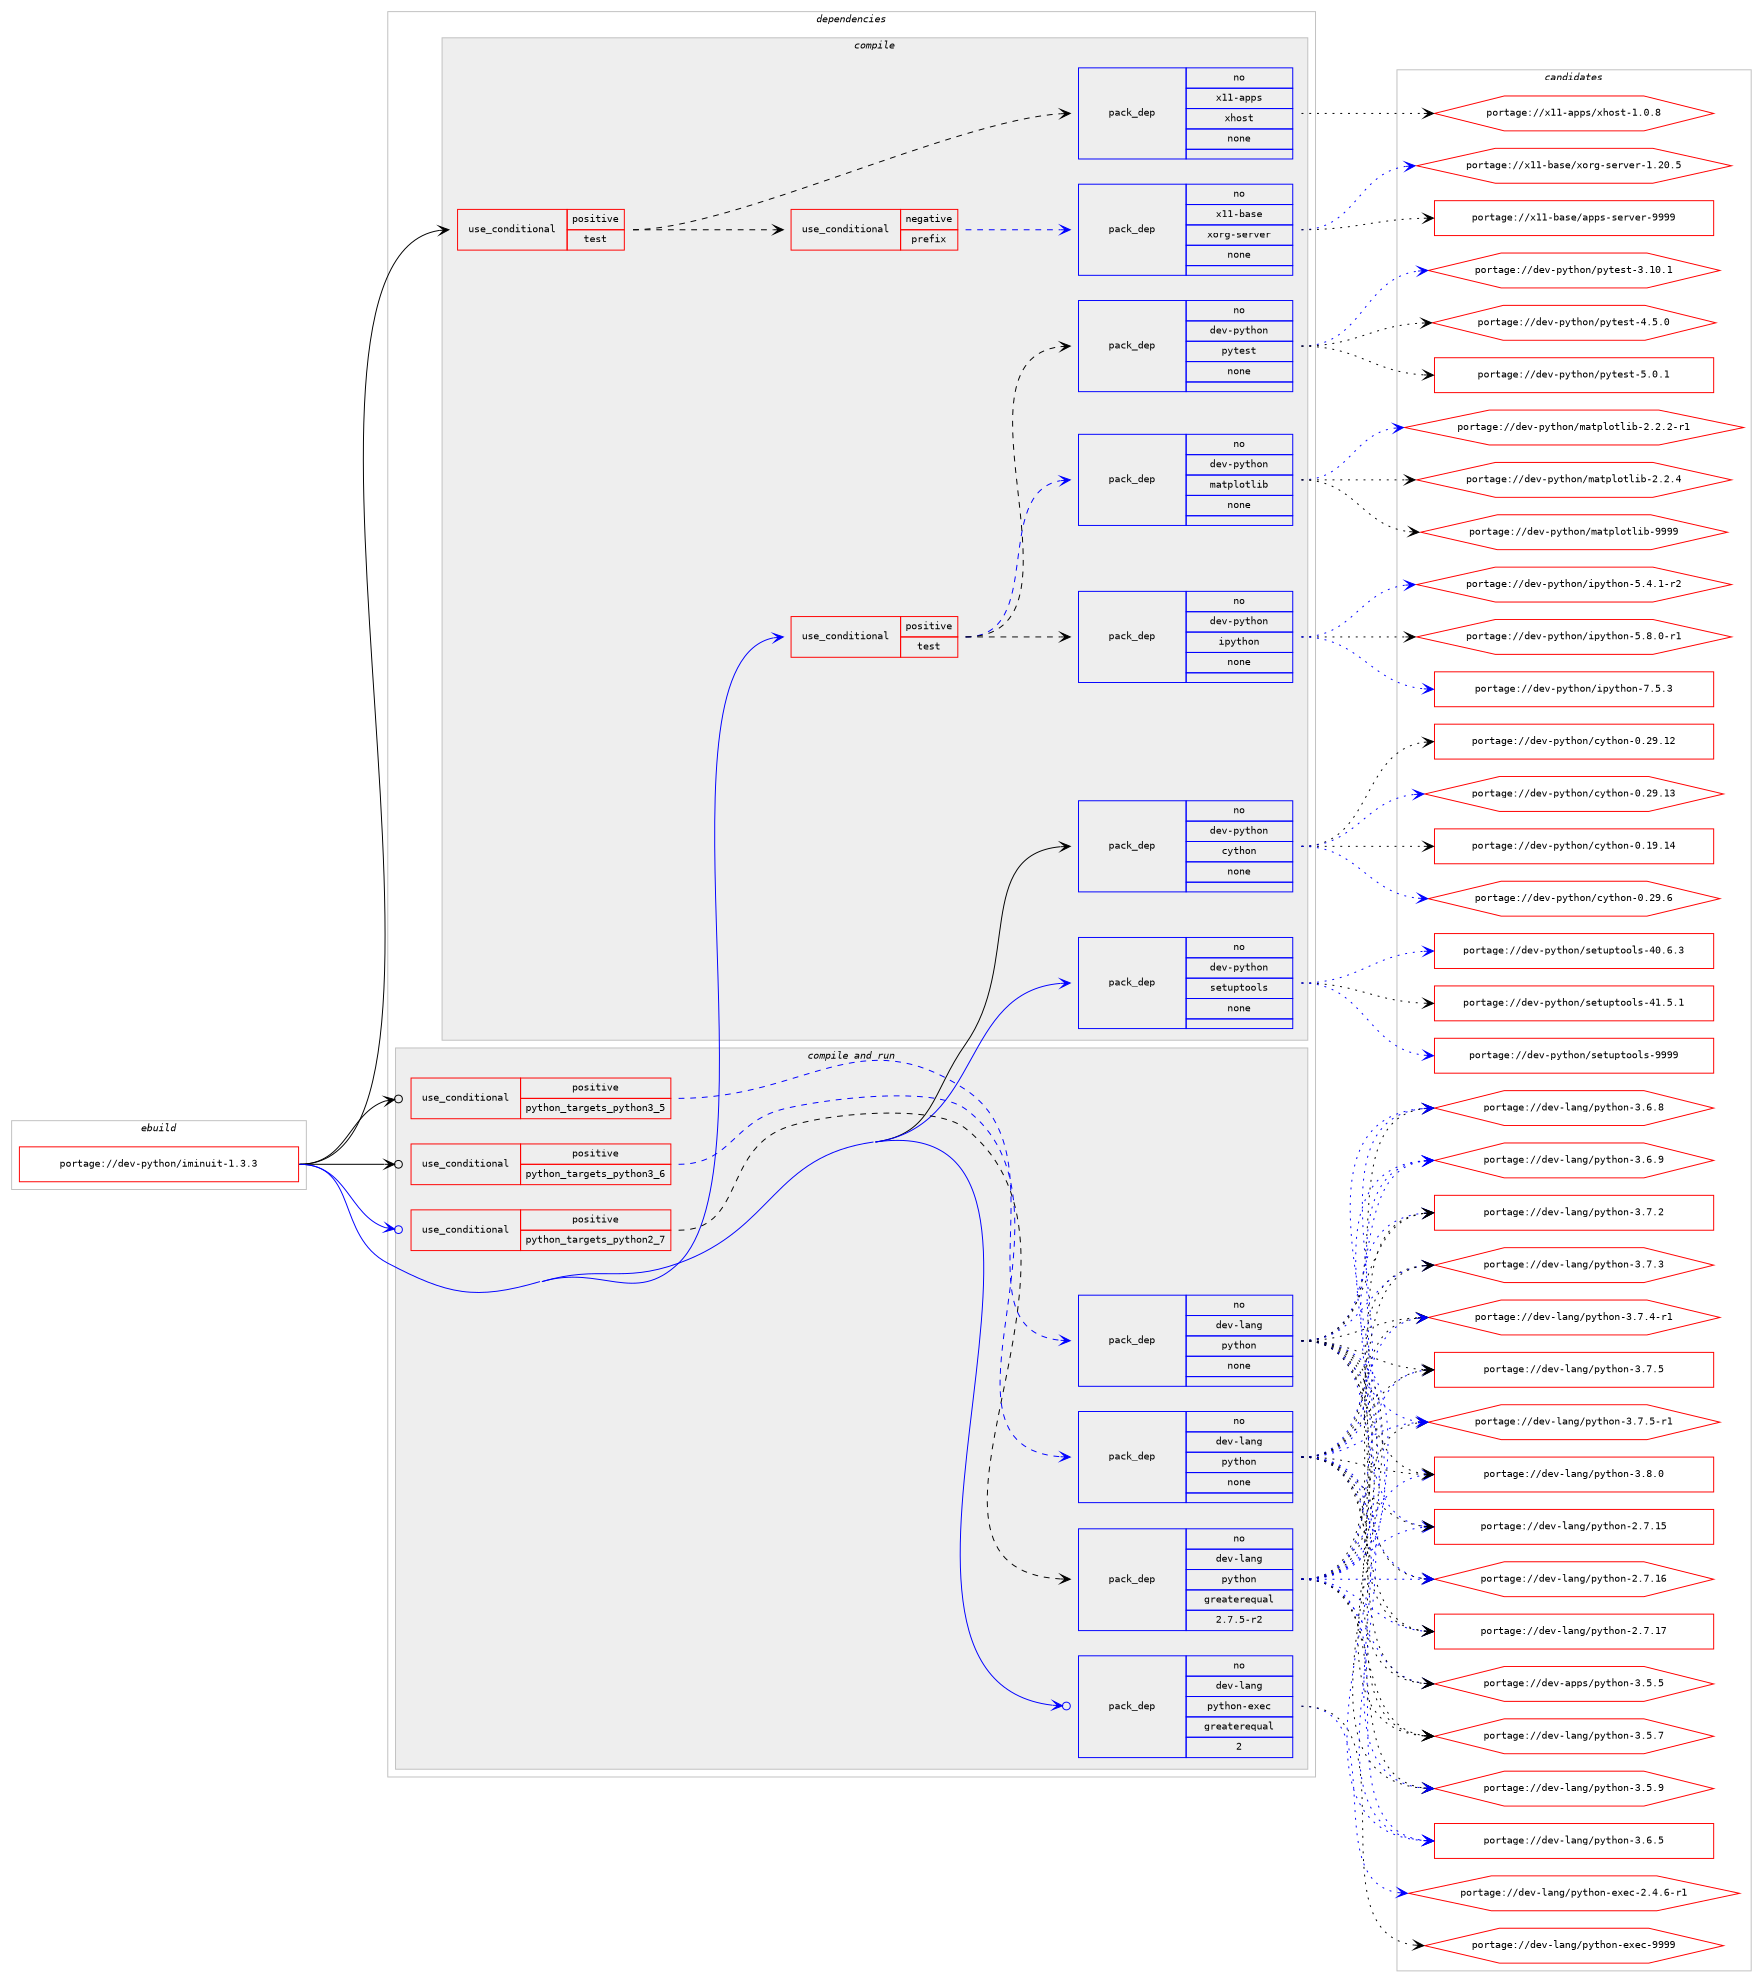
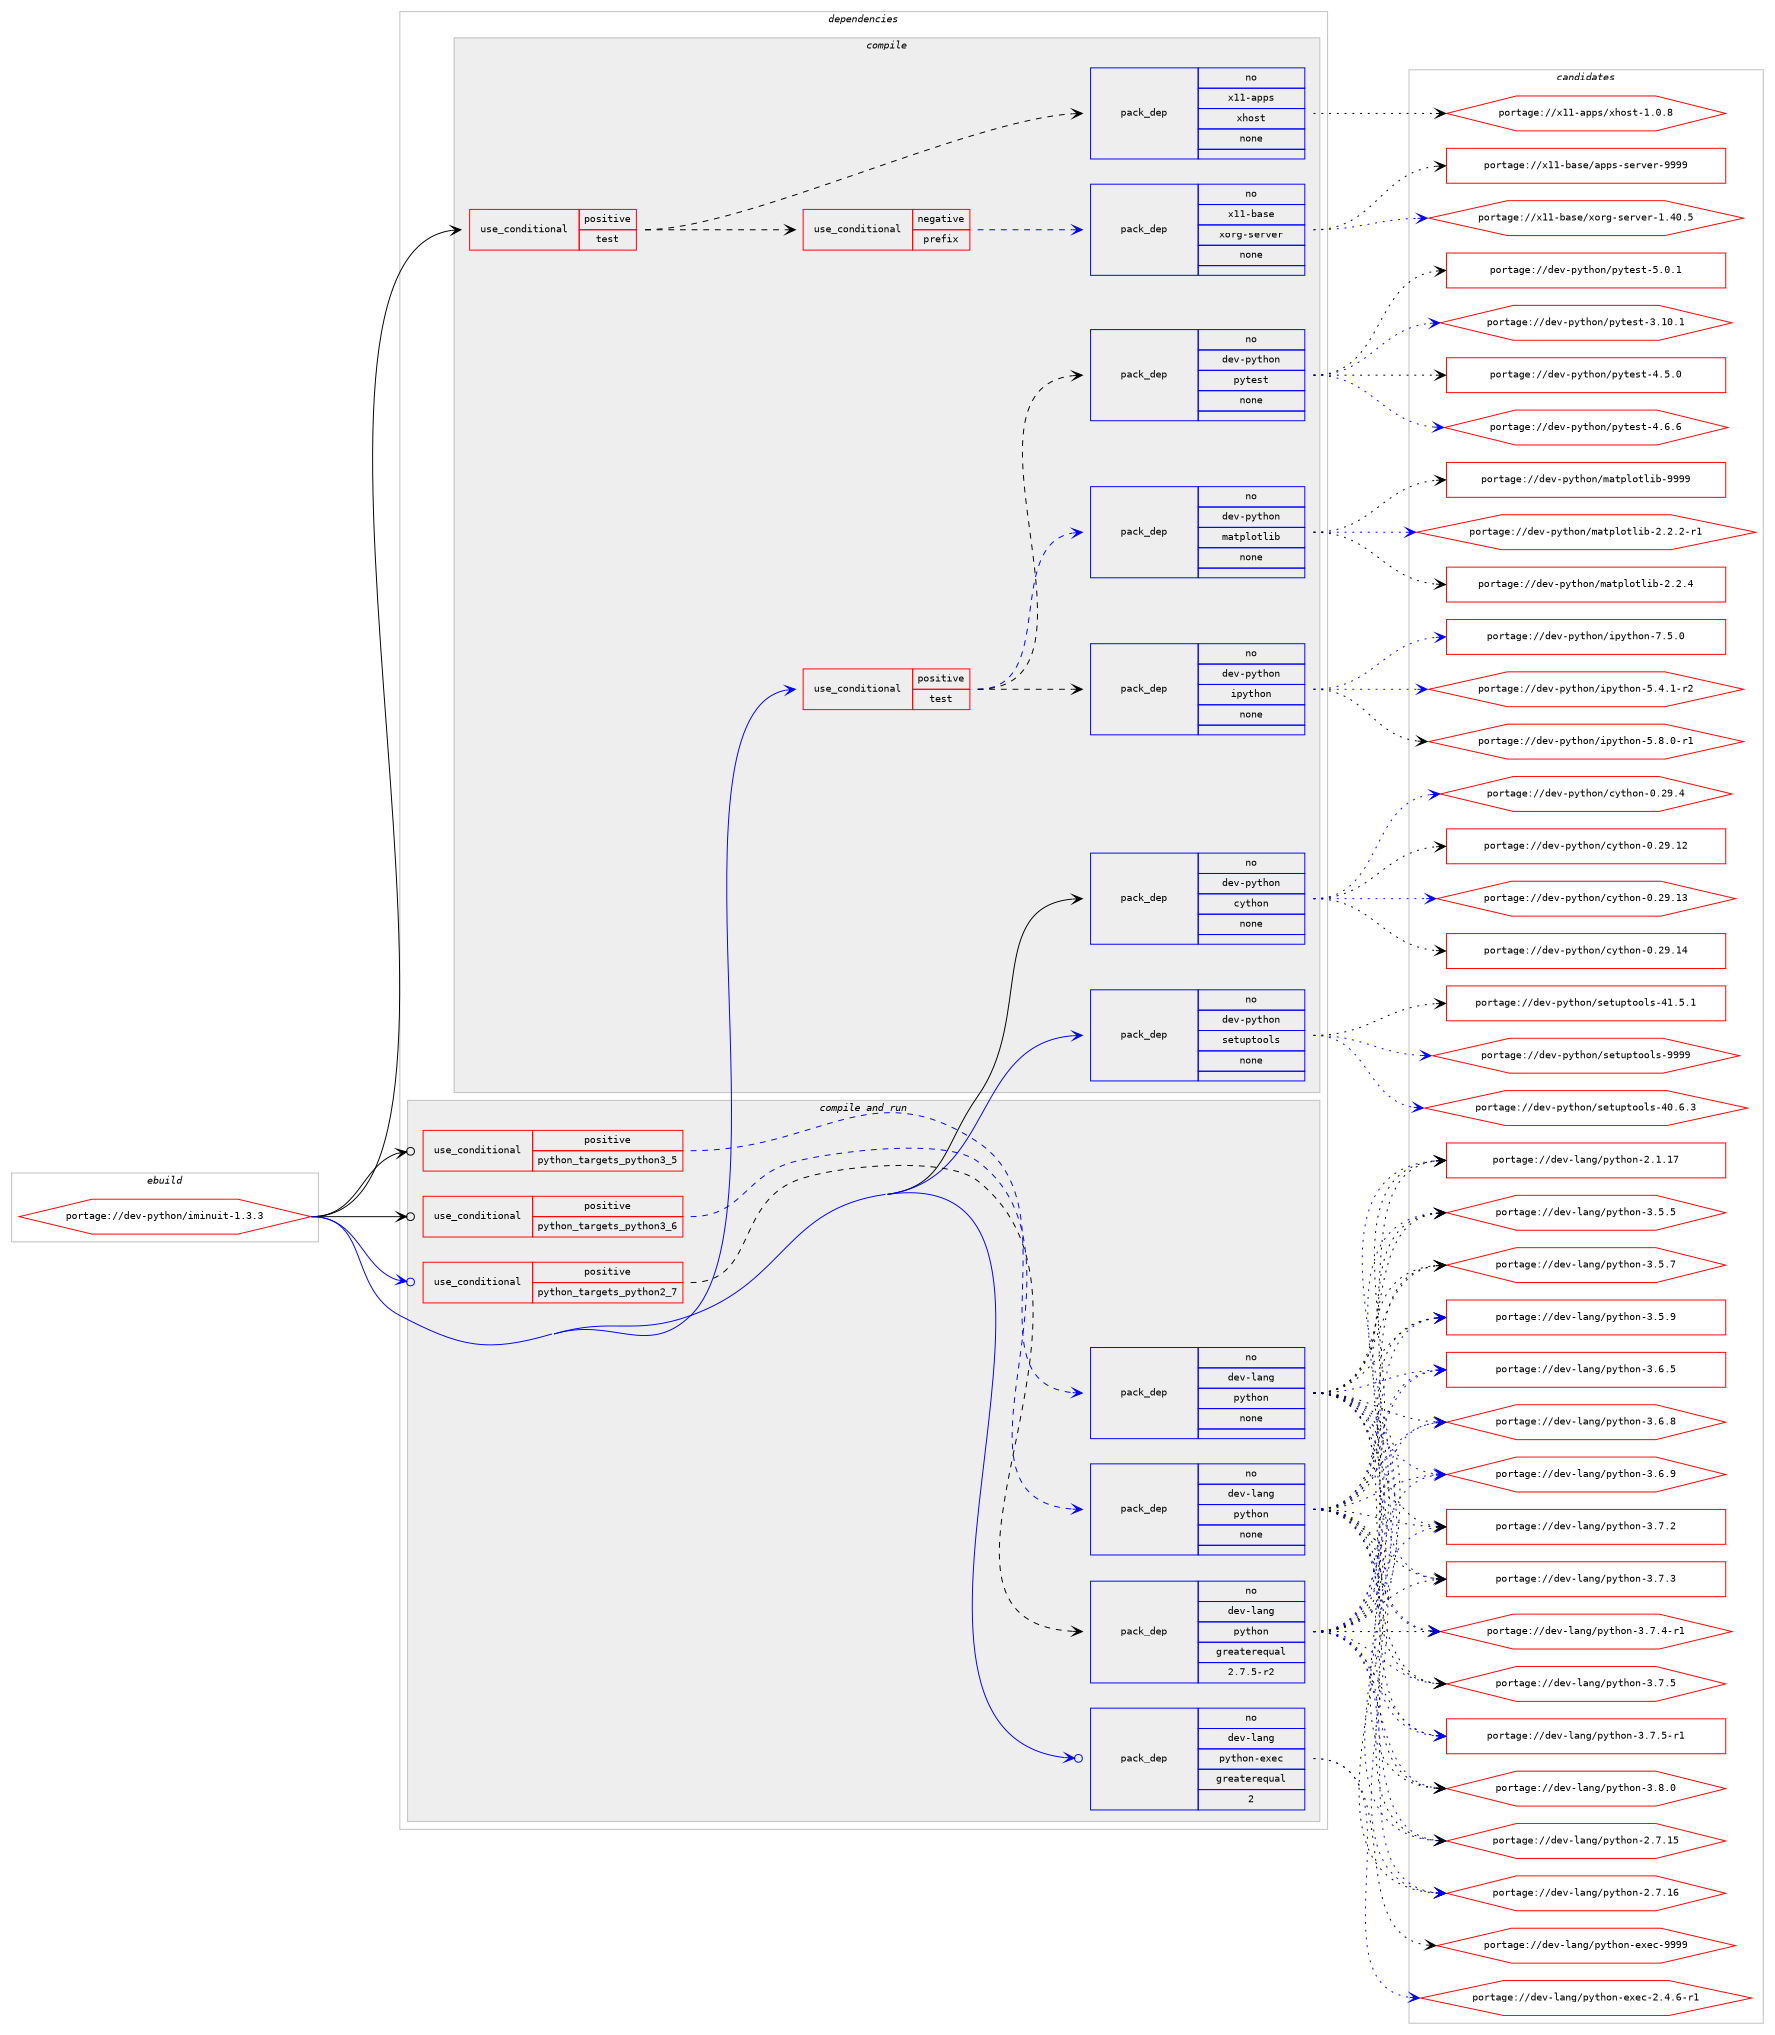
node "portage://x11-base/xorg-server-1.20.5": label "portage://x11-base/xorg-server-1.20.5" -> "portage://x11-base/xorg-server-1.40.5"
node "portage://dev-python/pytest-4.5.0": shape hexagon -> box
node "portage://dev-python/pytest-4.6.6": added
node "portage://dev-python/matplotlib-2.2.4": shape hexagon -> box
node "portage://dev-python/matplotlib-9999": shape hexagon -> box
node "portage://dev-python/ipython-7.5.3": label "portage://dev-python/ipython-7.5.3" -> "portage://dev-python/ipython-7.5.0"
node "portage://dev-python/cython-0.19.14": label "portage://dev-python/cython-0.19.14" -> "portage://dev-python/cython-0.29.14"
node "portage://dev-python/cython-0.29.6": label "portage://dev-python/cython-0.29.6" -> "portage://dev-python/cython-0.29.4"
node "portage://dev-python/setuptools-40.6.3": shape box -> hexagon
node "portage://dev-python/setuptools-9999": shape box -> hexagon
node "portage://dev-python/iminuit-1.3.3": shape box -> hexagon
node "portage://dev-lang/python-3.7.3": shape hexagon -> box
node "portage://dev-lang/python-3.7.5": shape box -> hexagon
node "portage://dev-lang/python-3.7.5-r1": shape hexagon -> box
node "portage://dev-lang/python-3.8.0": shape box -> hexagon
node "portage://dev-lang/python-2.7.15": shape box -> hexagon
node "portage://dev-lang/python-2.7.17": label "portage://dev-lang/python-2.7.17" -> "portage://dev-lang/python-2.1.17"
node "portage://dev-apps/python-3.5.5": label "portage://dev-apps/python-3.5.5" -> "portage://dev-lang/python-3.5.5"
node "portage://dev-lang/python-3.5.9": shape hexagon -> box
